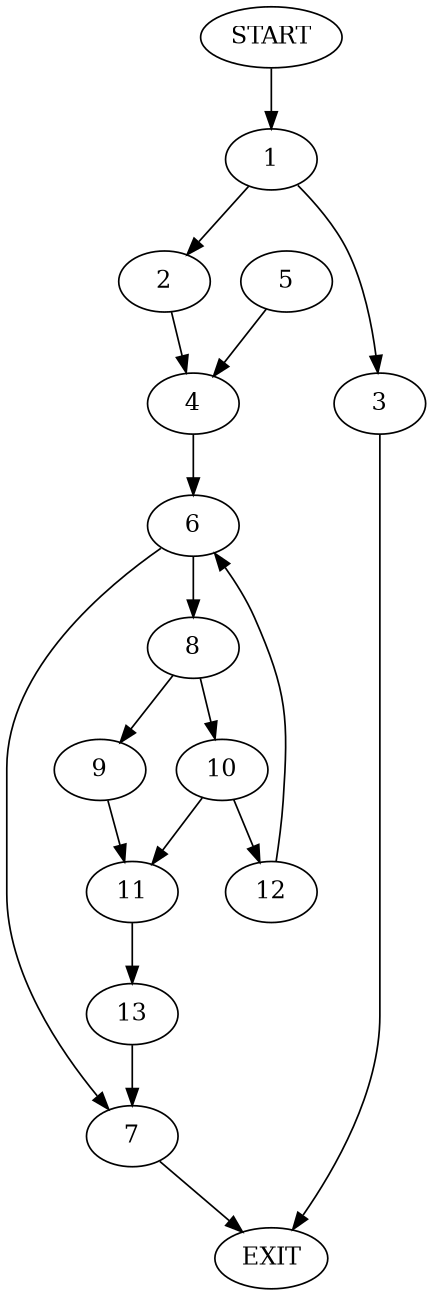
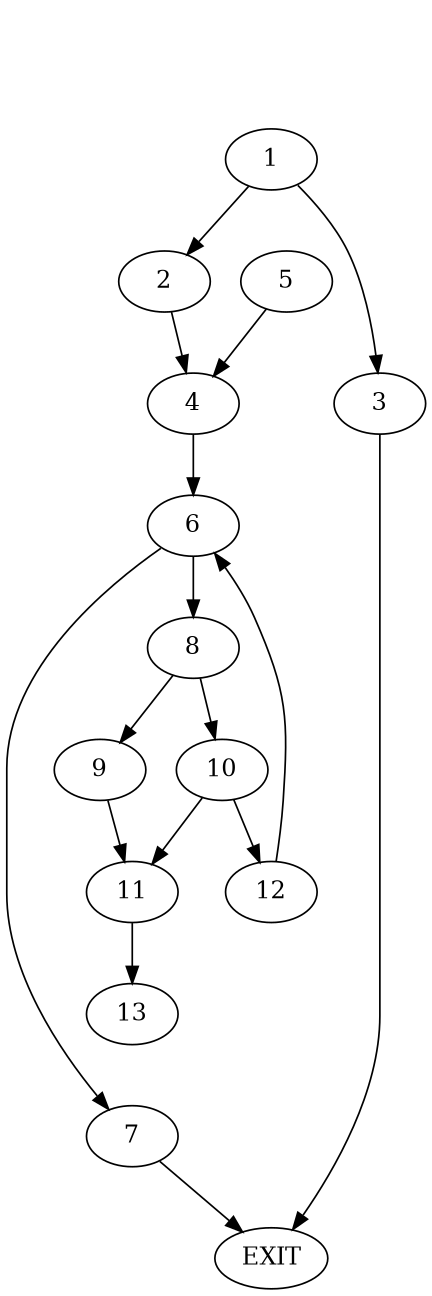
node "START": removed
edge "13" -> "7": removed
